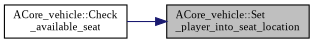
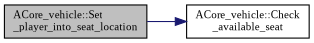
edge "ACore_vehicle::Check _available_seat" -> "ACore_vehicle::Set _player_into_seat_location": reversed
